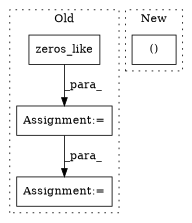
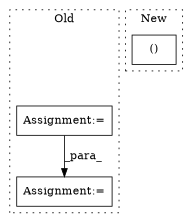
node "zeros_like": removed
